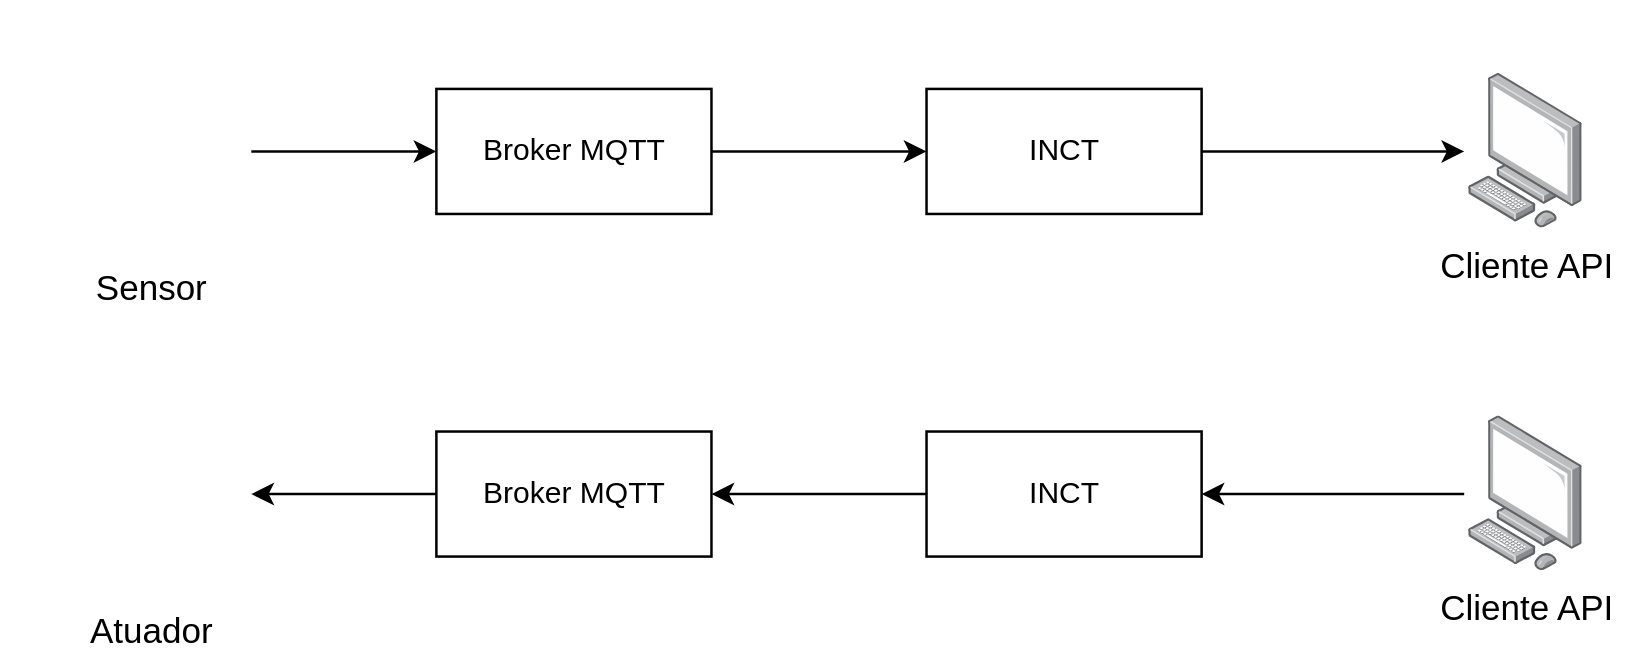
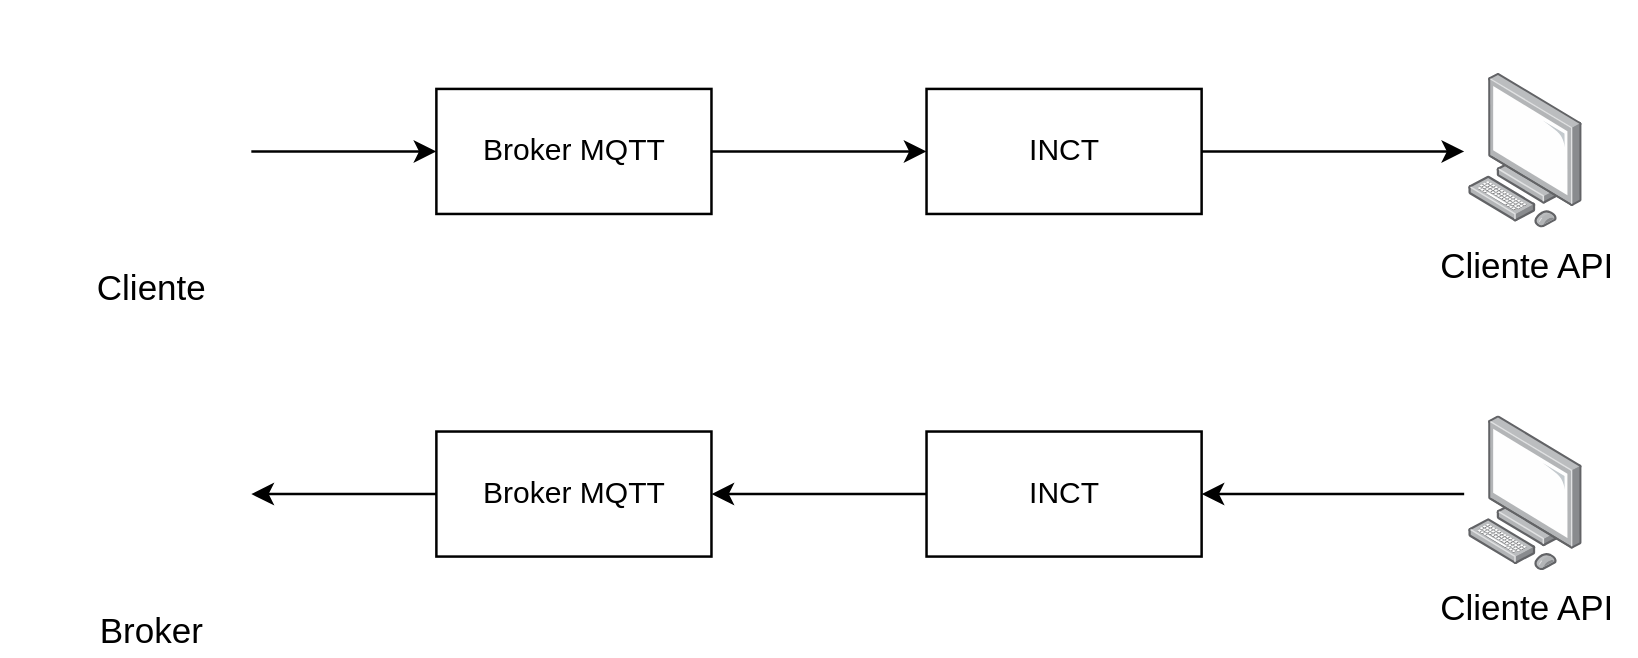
node "Sensor": label "Sensor" -> "Cliente"
node "Atuador": label "Atuador" -> "Broker"
